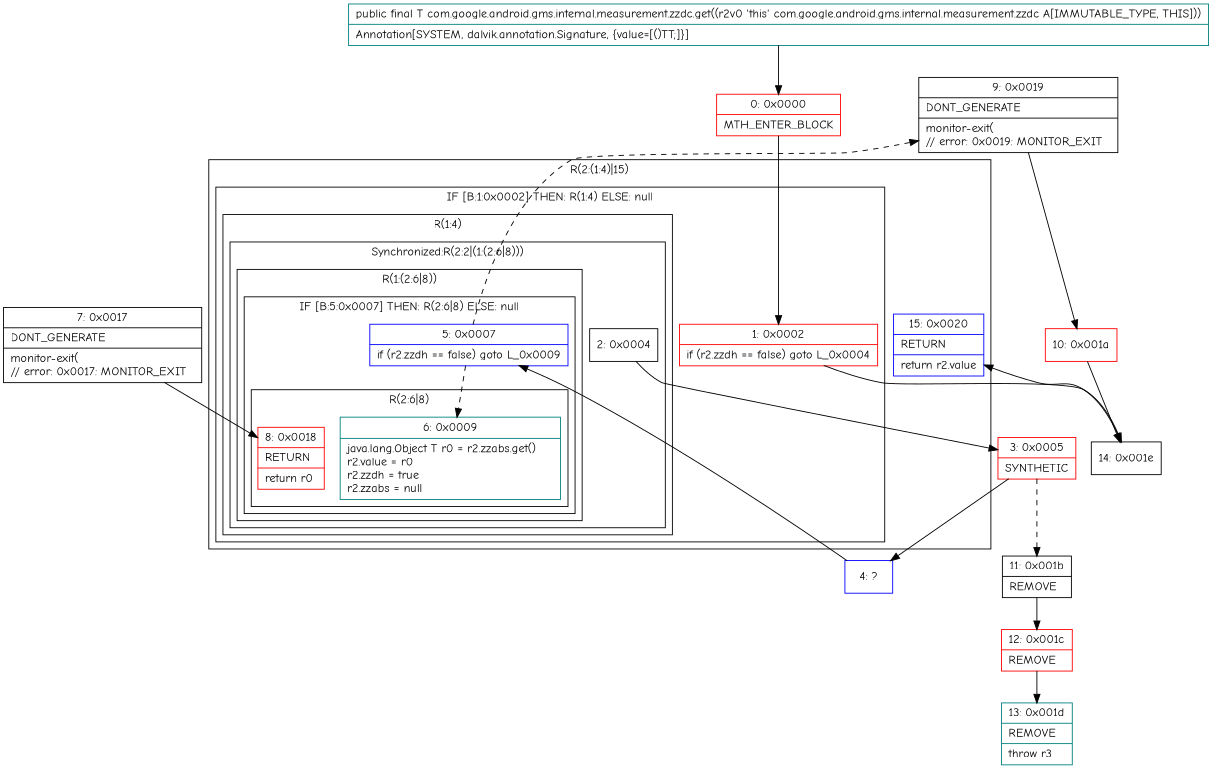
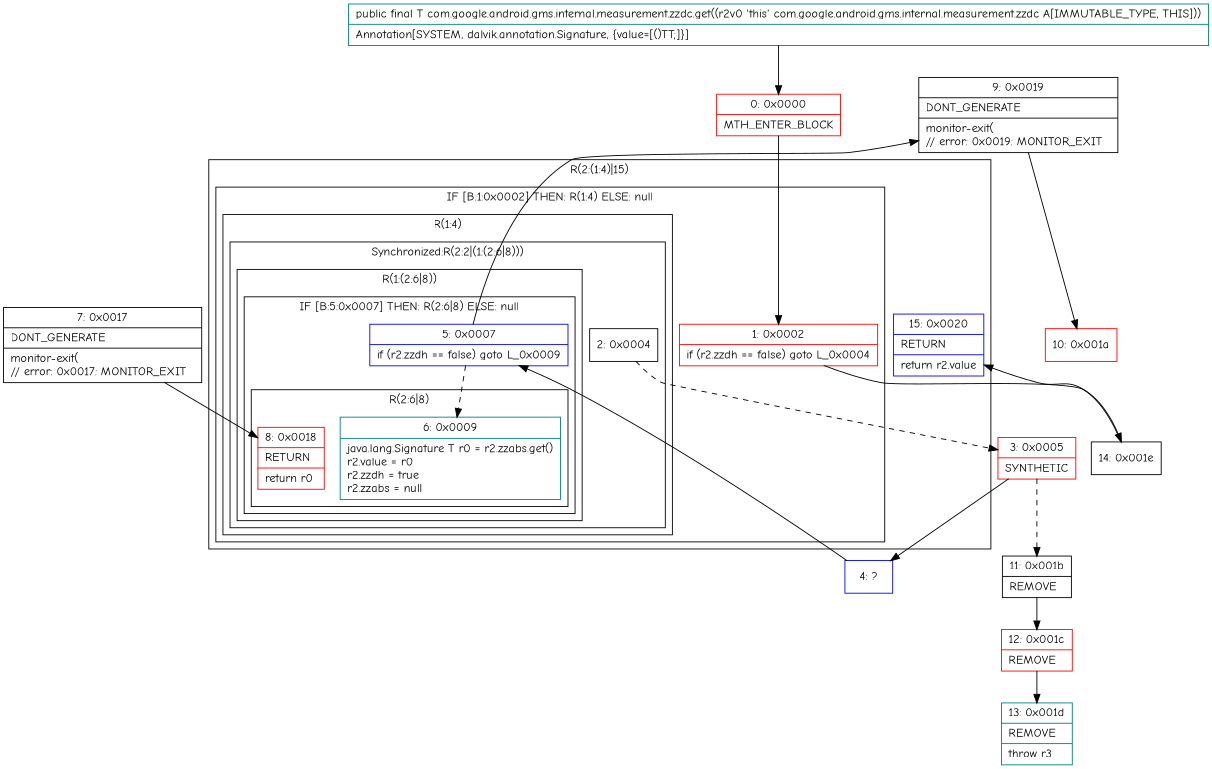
edge "5: 0x0007" -> "9: 0x0019": style dashed -> solid
edge "10: 0x001a" -> "14: 0x001e": removed
edge "2: 0x0004" -> "3: 0x0005": style solid -> dashed
node "6: 0x0009": text "java.lang.Object T r0 = r2.zzabs.get()" -> "java.lang.Signature T r0 = r2.zzabs.get()"
